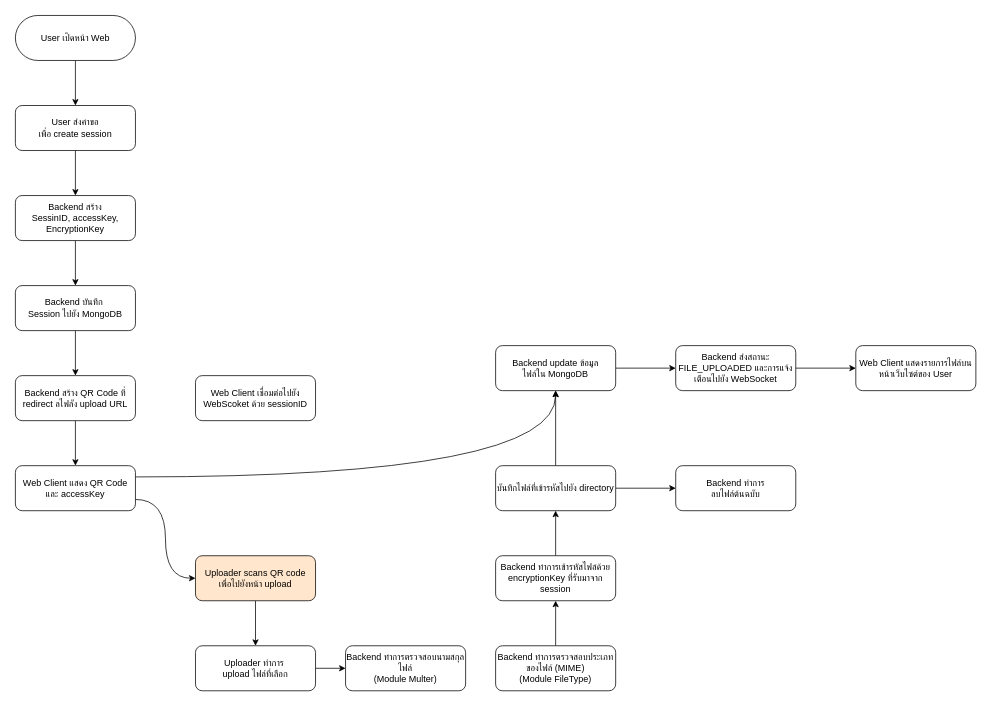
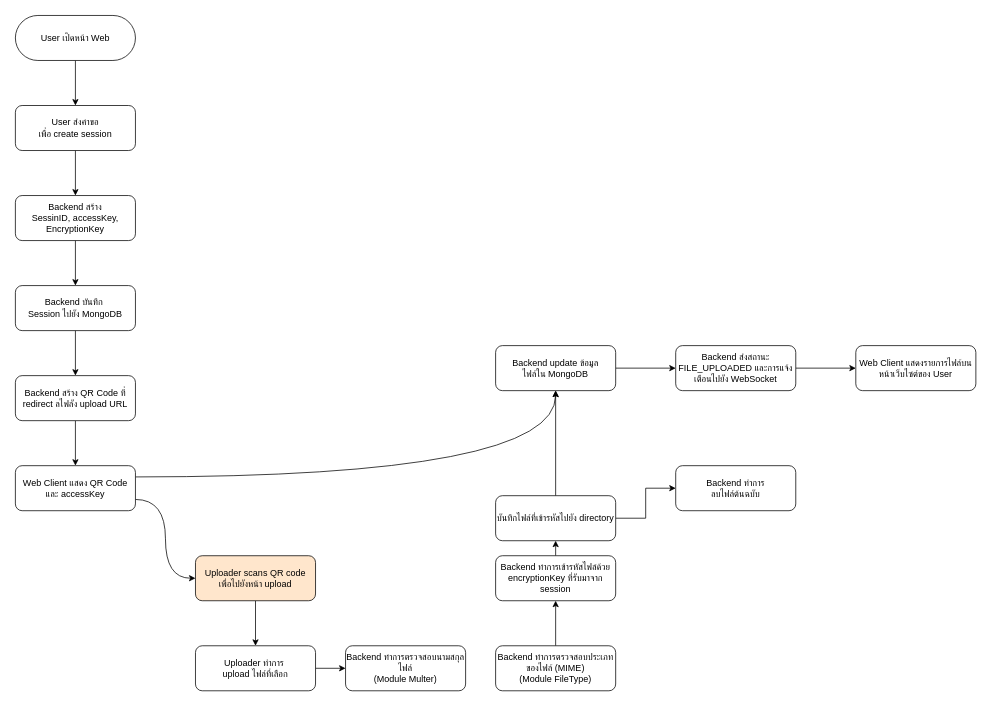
node "Web Client เชื่อมต่อไปยัง WebScoket ด้วย sessionID": removed
node "บันทึกไฟล์ที่เข้ารหัสไปยัง directory": moved (555, 488) -> (555, 518)
